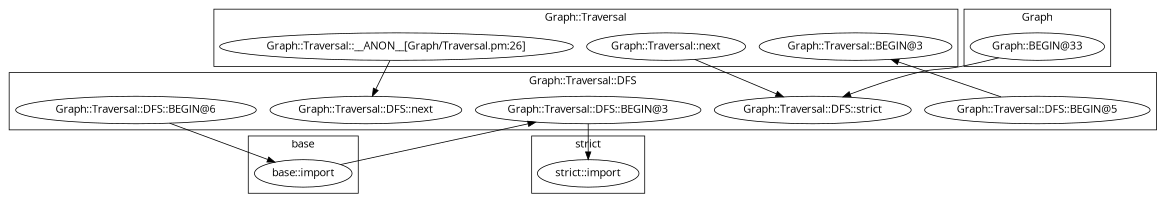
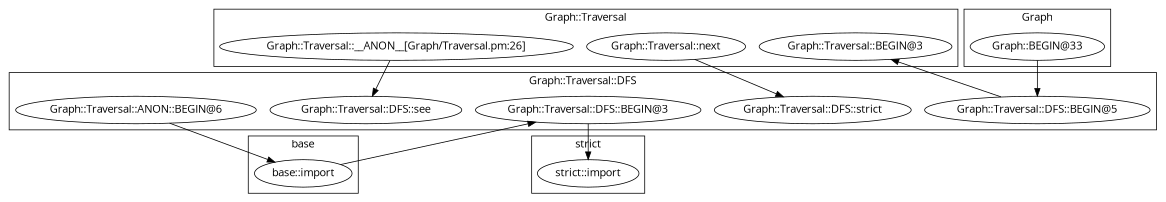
edge "Graph::BEGIN@33" -> "Graph::Traversal::DFS::strict": now "Graph::BEGIN@33" -> "Graph::Traversal::DFS::BEGIN@5"
node "Graph::Traversal::DFS::BEGIN@6": label "Graph::Traversal::DFS::BEGIN@6" -> "Graph::Traversal::ANON::BEGIN@6"
node "Graph::Traversal::DFS::next": label "Graph::Traversal::DFS::next" -> "Graph::Traversal::DFS::see"
